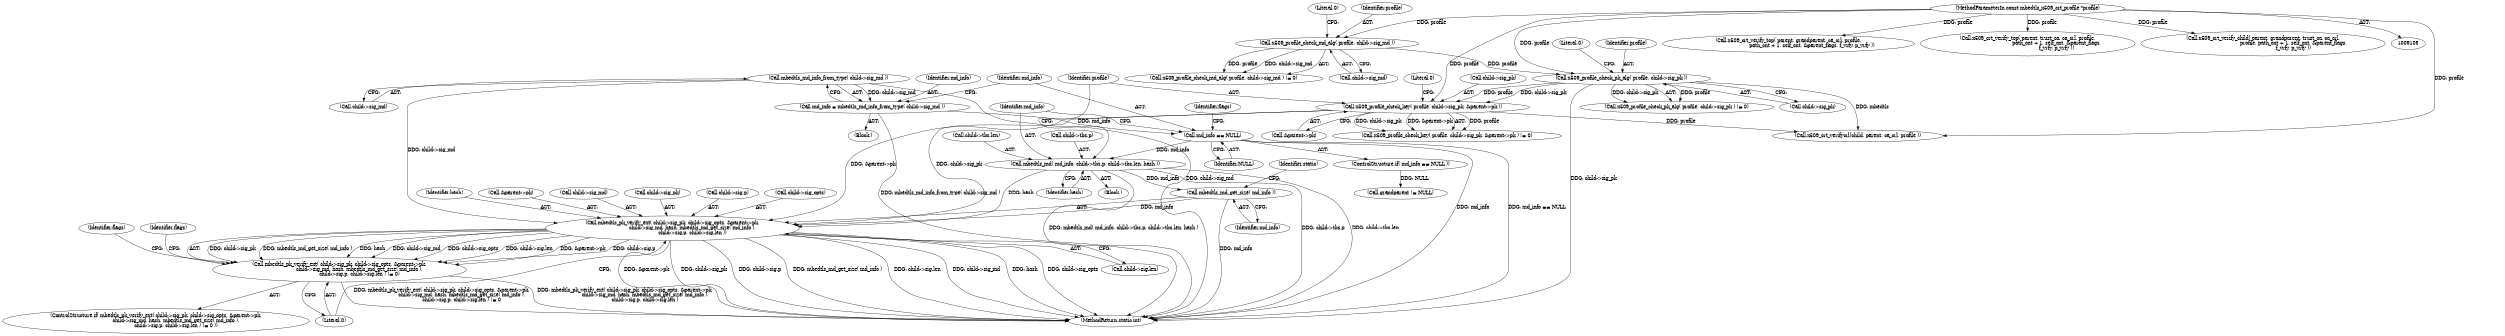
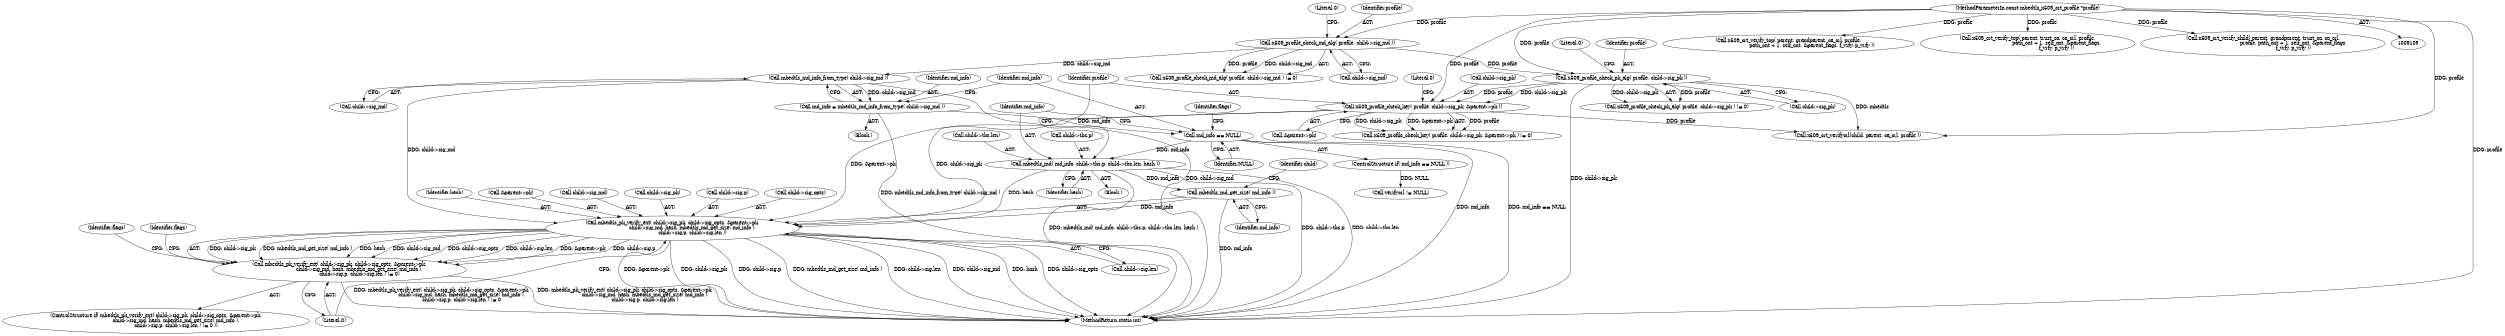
edge "(Call,x509_profile_check_md_alg( profile, child->sig_md ))" -> "(Call,mbedtls_md_info_from_type( child->sig_md ))": added, label "DDG: child->sig_md"
node "(Identifier,static)": label "(Identifier,static)" -> "(Identifier,child)"
node "(Call,grandparent != NULL)": label "(Call,grandparent != NULL)" -> "(Call,verifycrl != NULL)"
edge "(MethodParameterIn,const mbedtls_x509_crt_profile *profile)" -> "(MethodReturn,static int)": added, label "DDG: profile"
